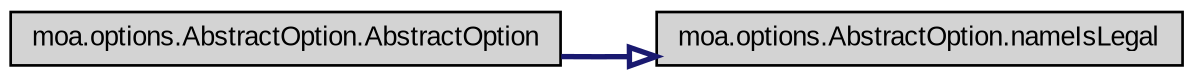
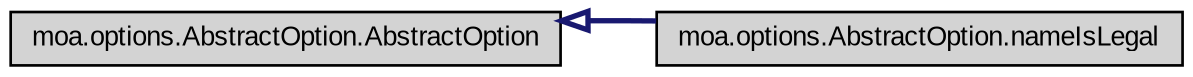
edge "moa.options.AbstractOption.AbstractOption" -> "moa.options.AbstractOption.nameIsLegal": reversed
